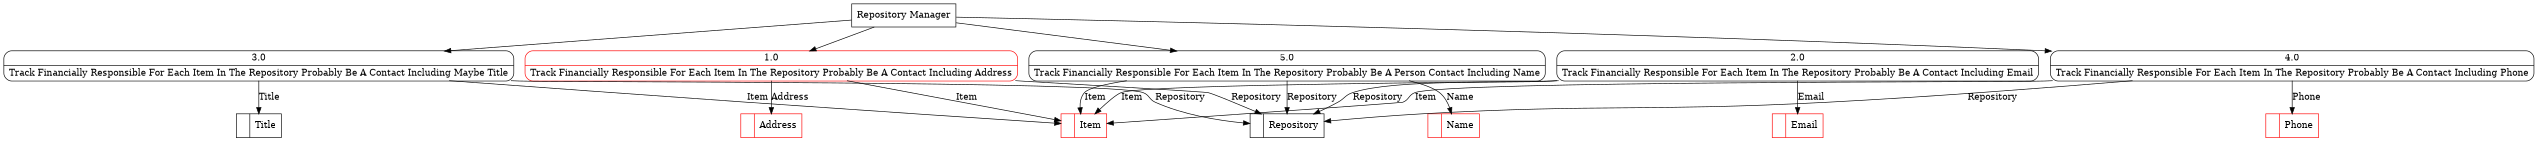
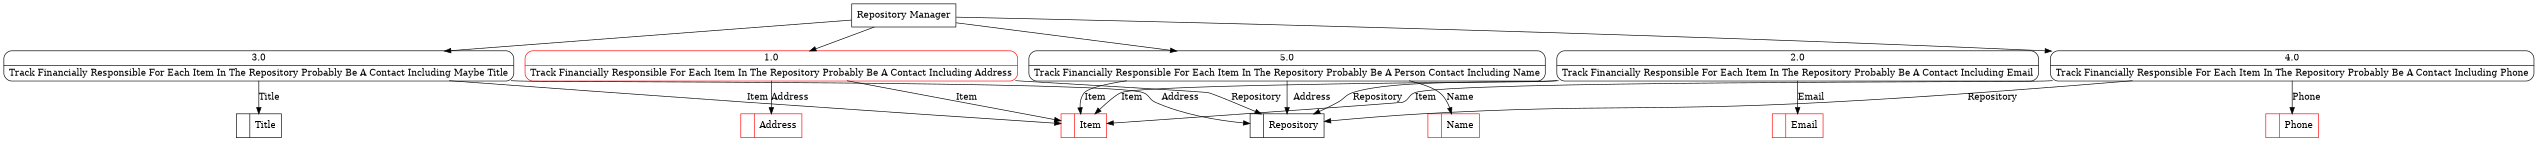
edge "3.0" -> "Repository": label "Repository" -> "Address"
edge "5.0" -> "Repository": label "Repository" -> "Address"
